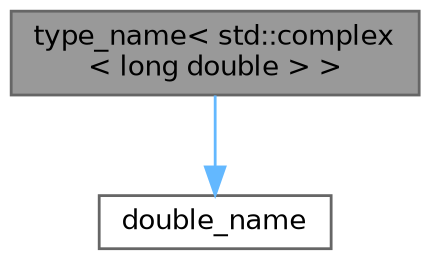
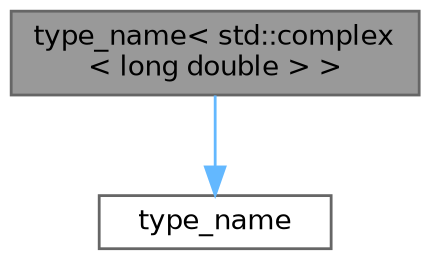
node "double_name": label "double_name" -> "type_name"
